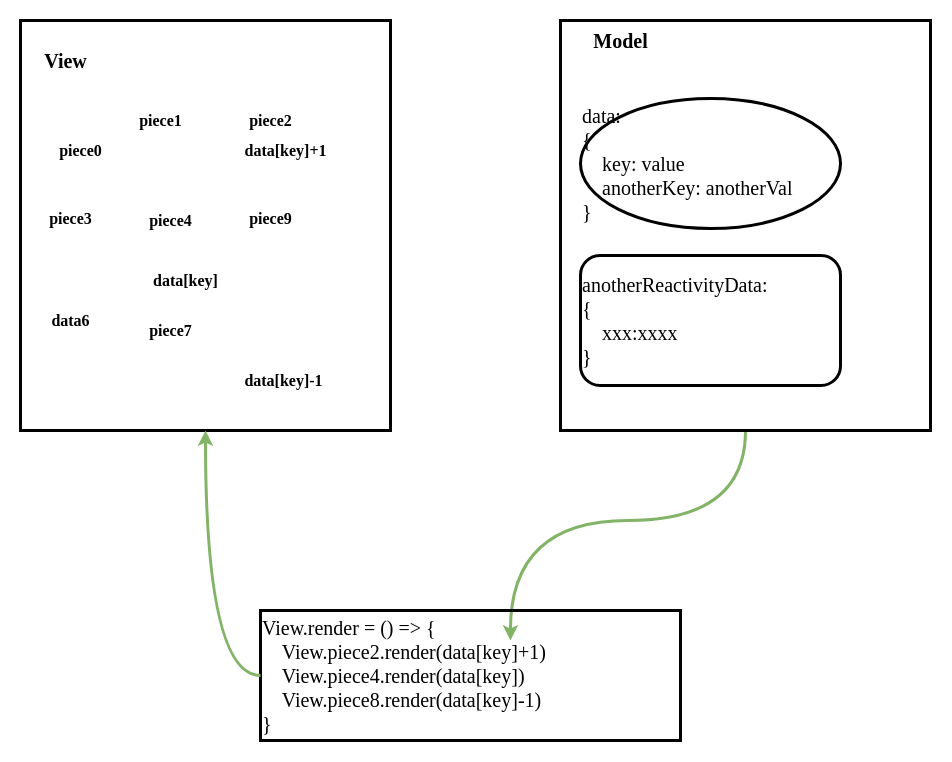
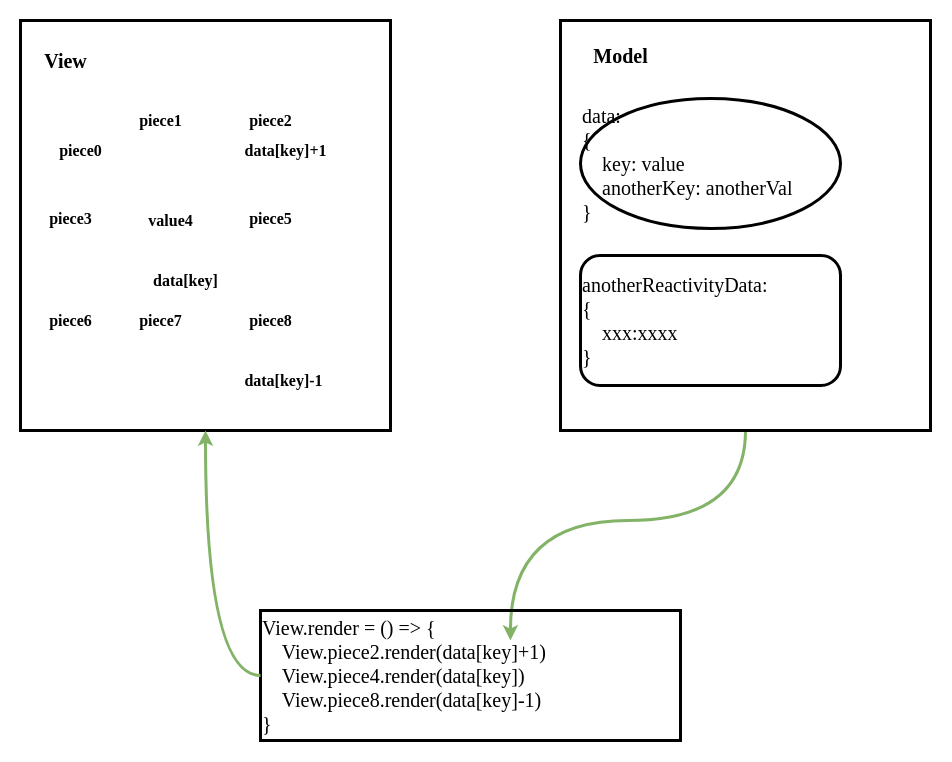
node "Model": moved (621, 41) -> (621, 56)
node "piece9": label "piece9" -> "piece5"
node "piece4": label "piece4" -> "value4"
node "data6": label "data6" -> "piece6"
node "piece8": added
node "piece7": moved (171, 331) -> (161, 321)
